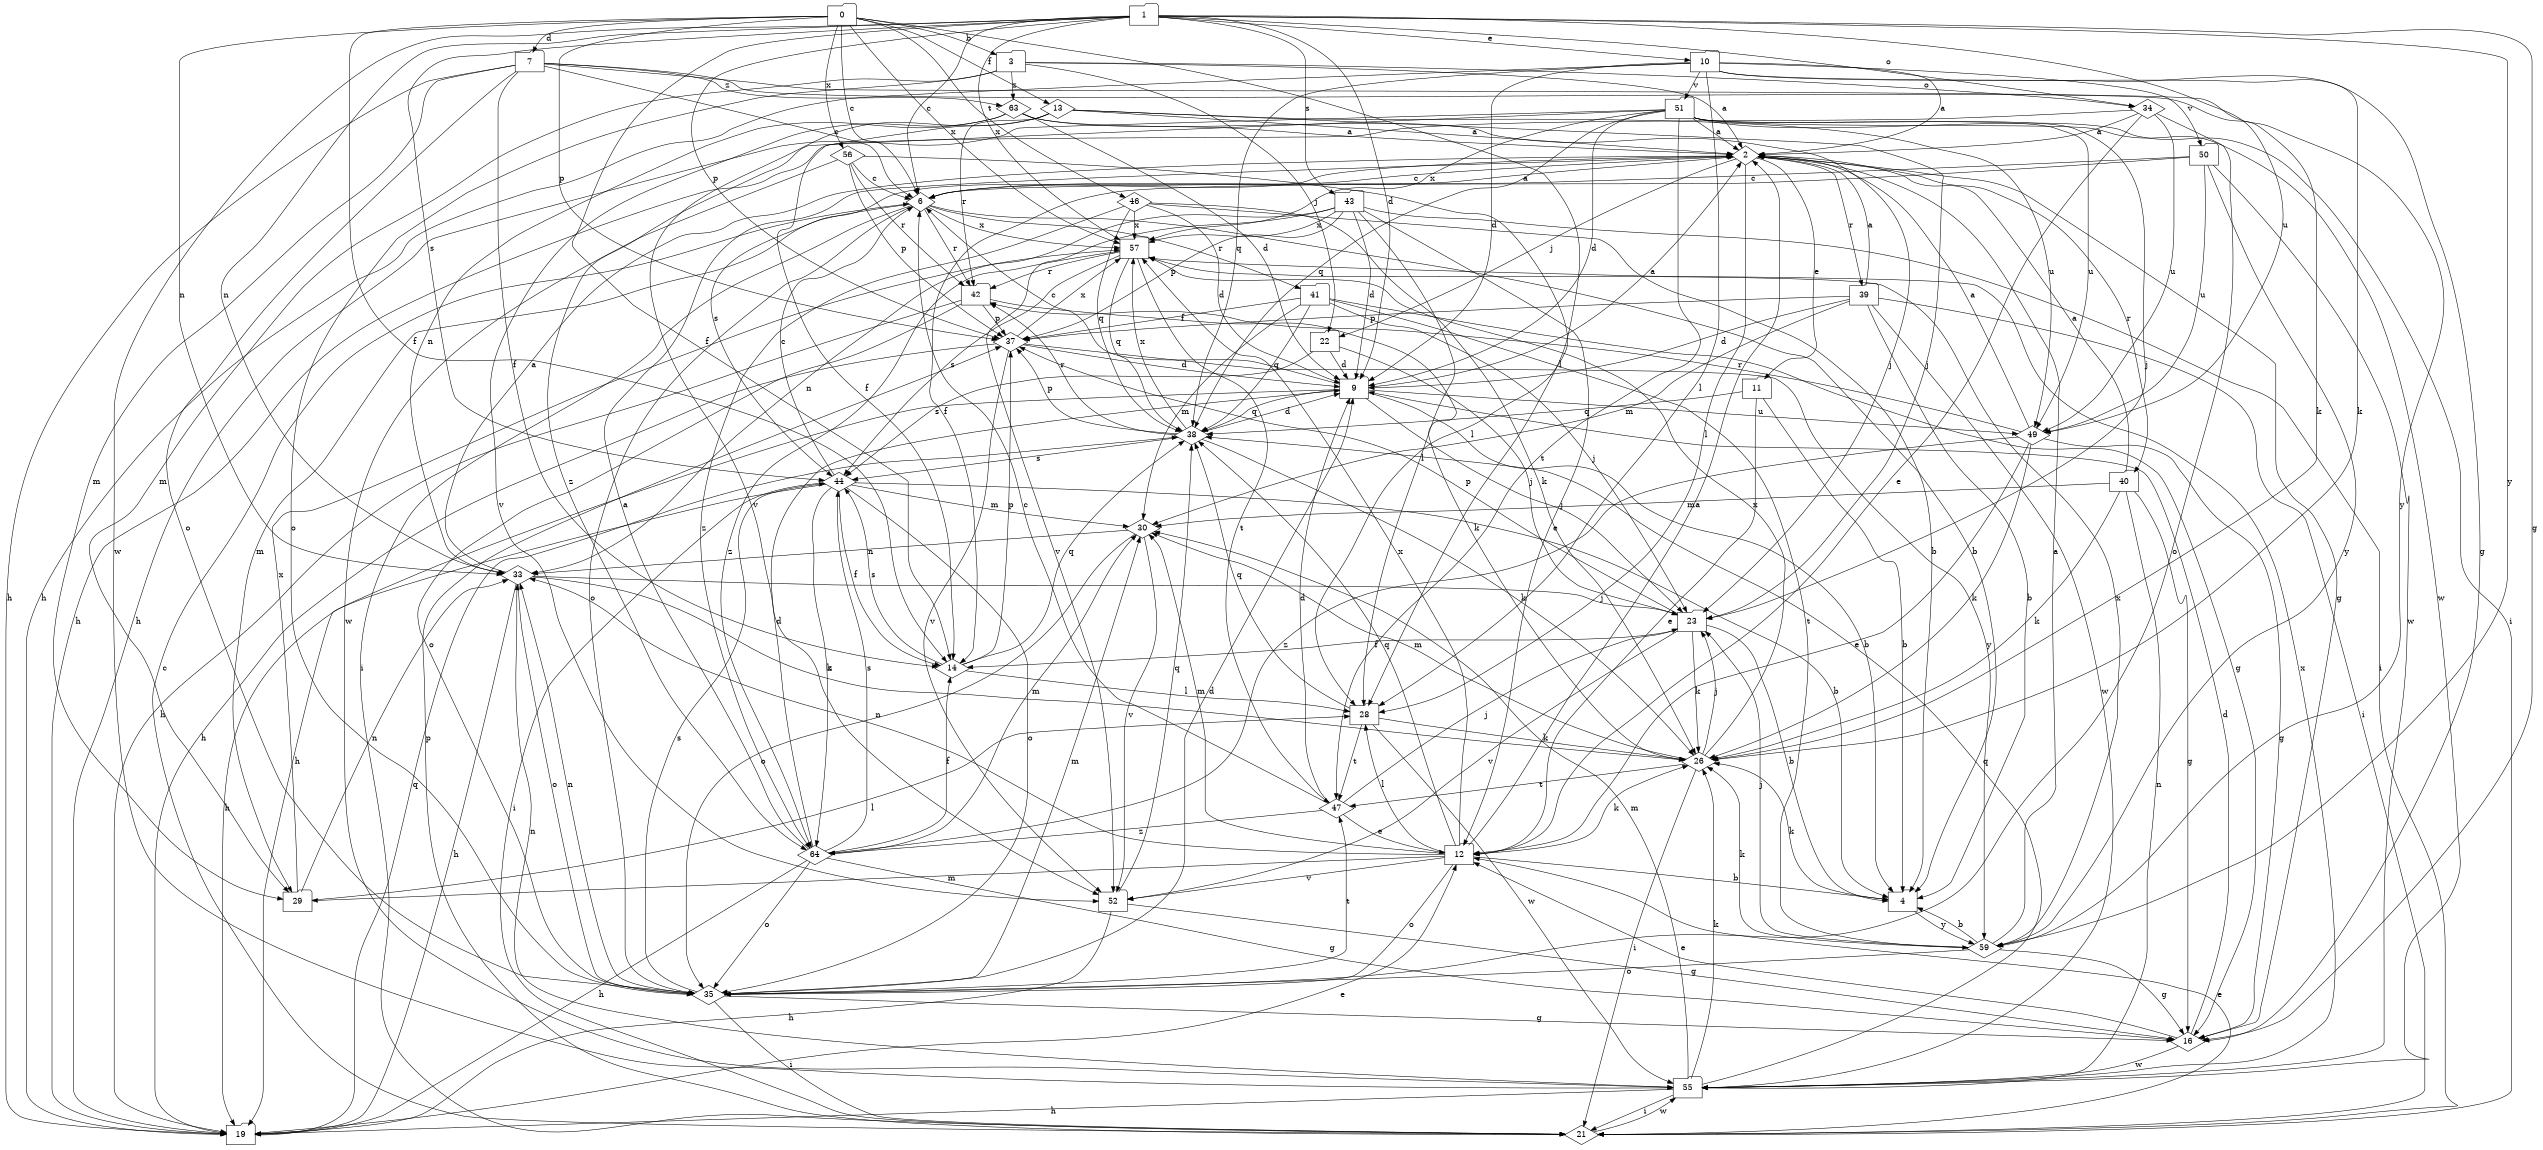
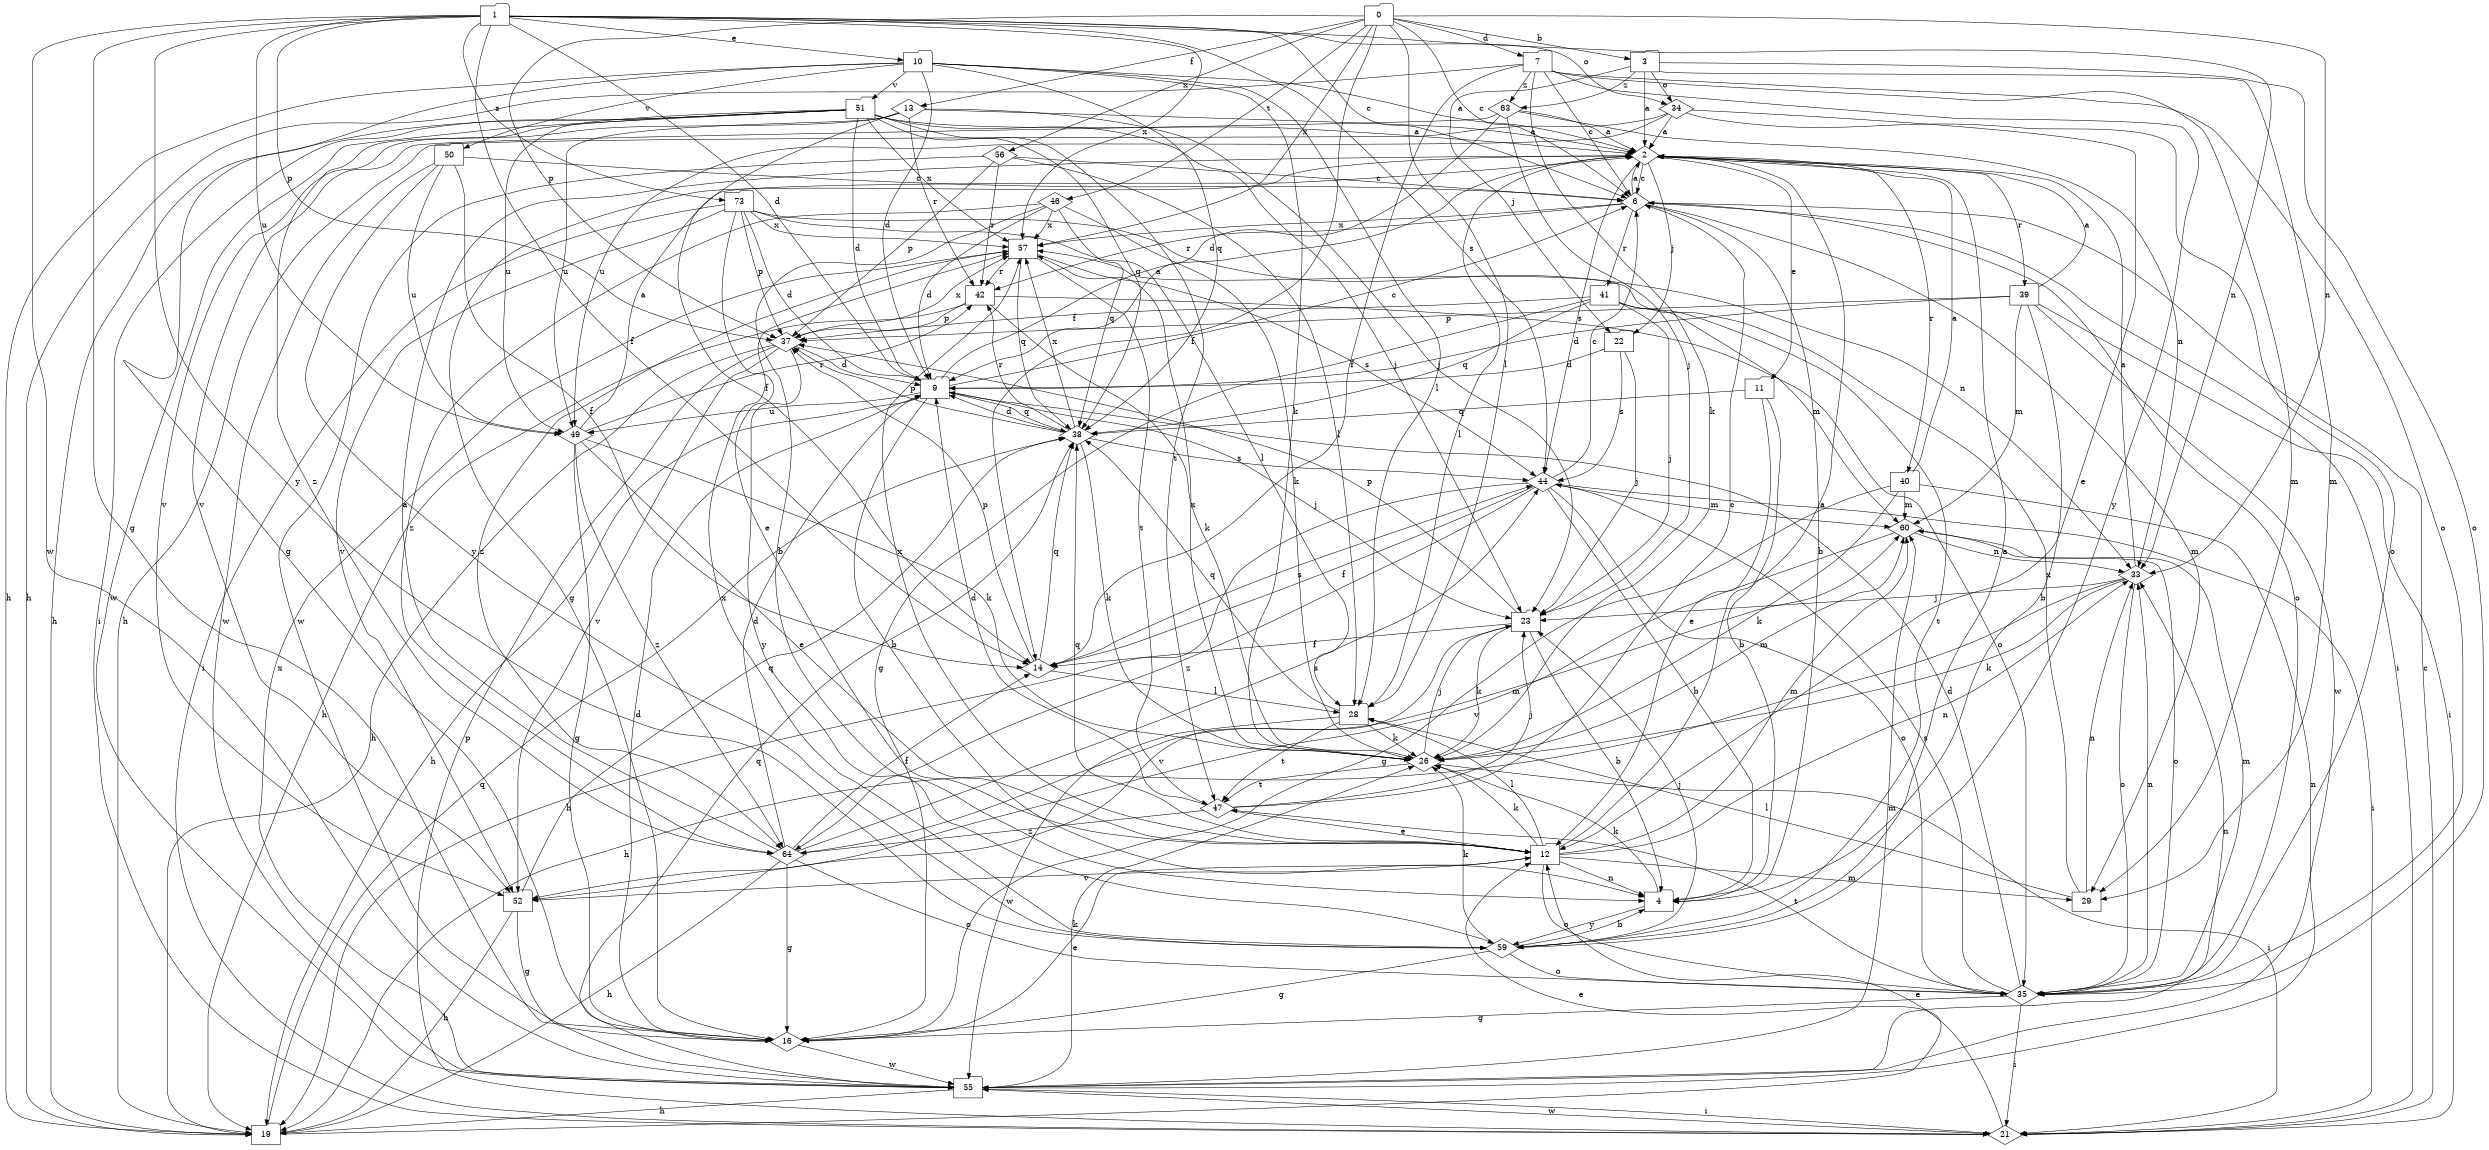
node "43": label "43" -> "73"
node "30": label "30" -> "60"
edge "12" -> "4": label "b" -> "n"
edge "21" -> "37": reversed
